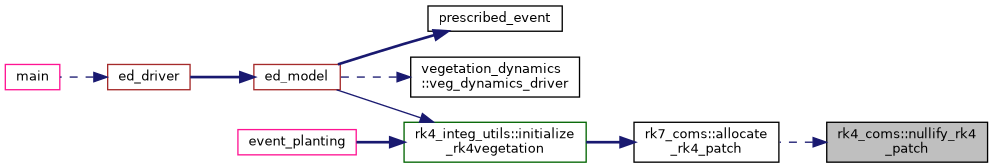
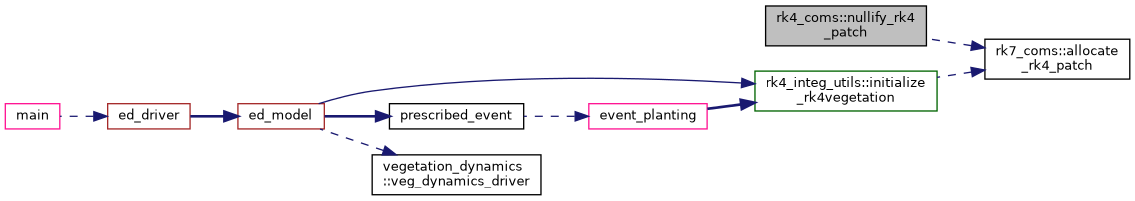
edge "prescribed_event" -> "event_planting": added
edge "rk4_integ_utils::initialize _rk4vegetation" -> "rk7_coms::allocate _rk4_patch": style bold -> dashed
edge "rk7_coms::allocate _rk4_patch" -> "rk4_coms::nullify_rk4 _patch": reversed
